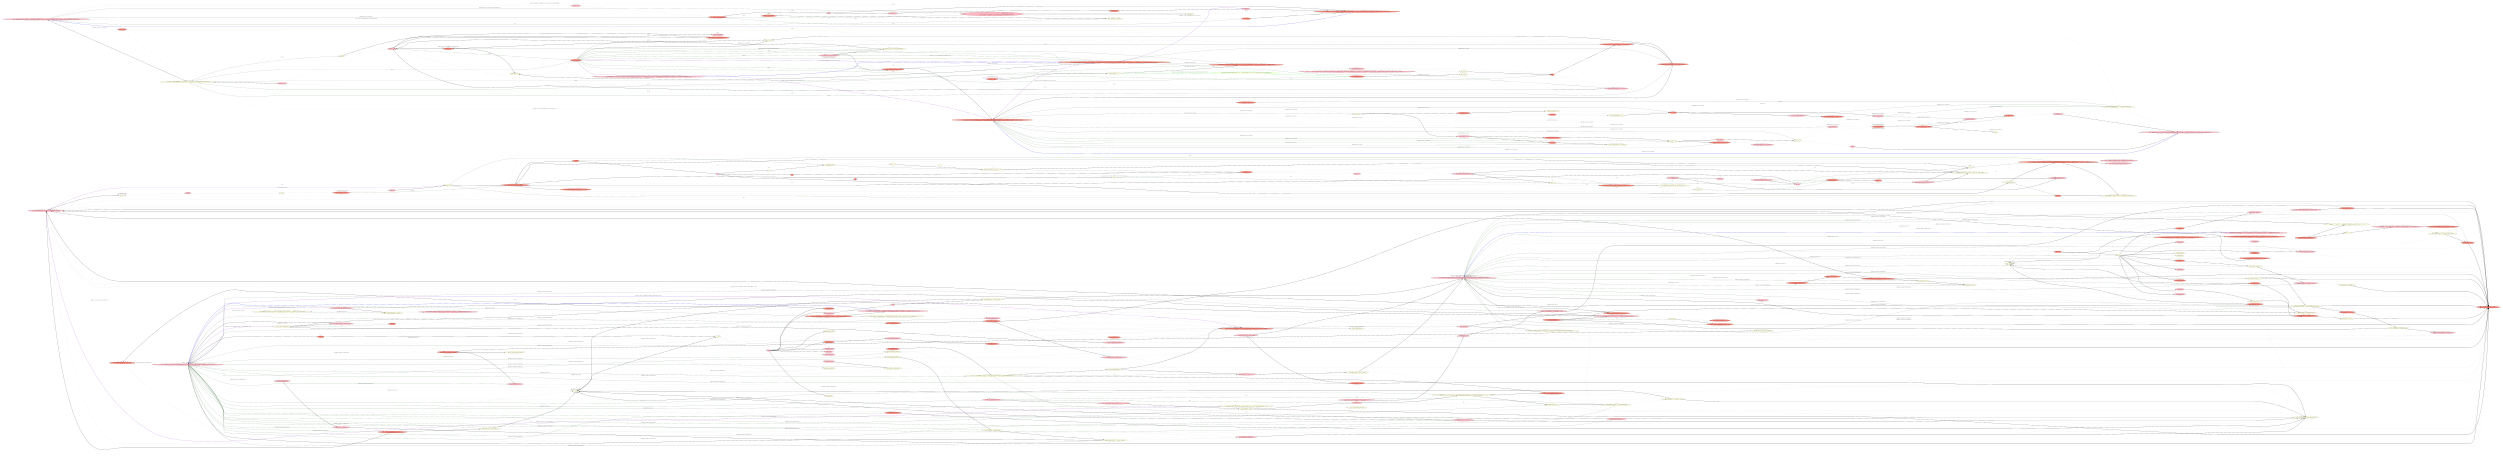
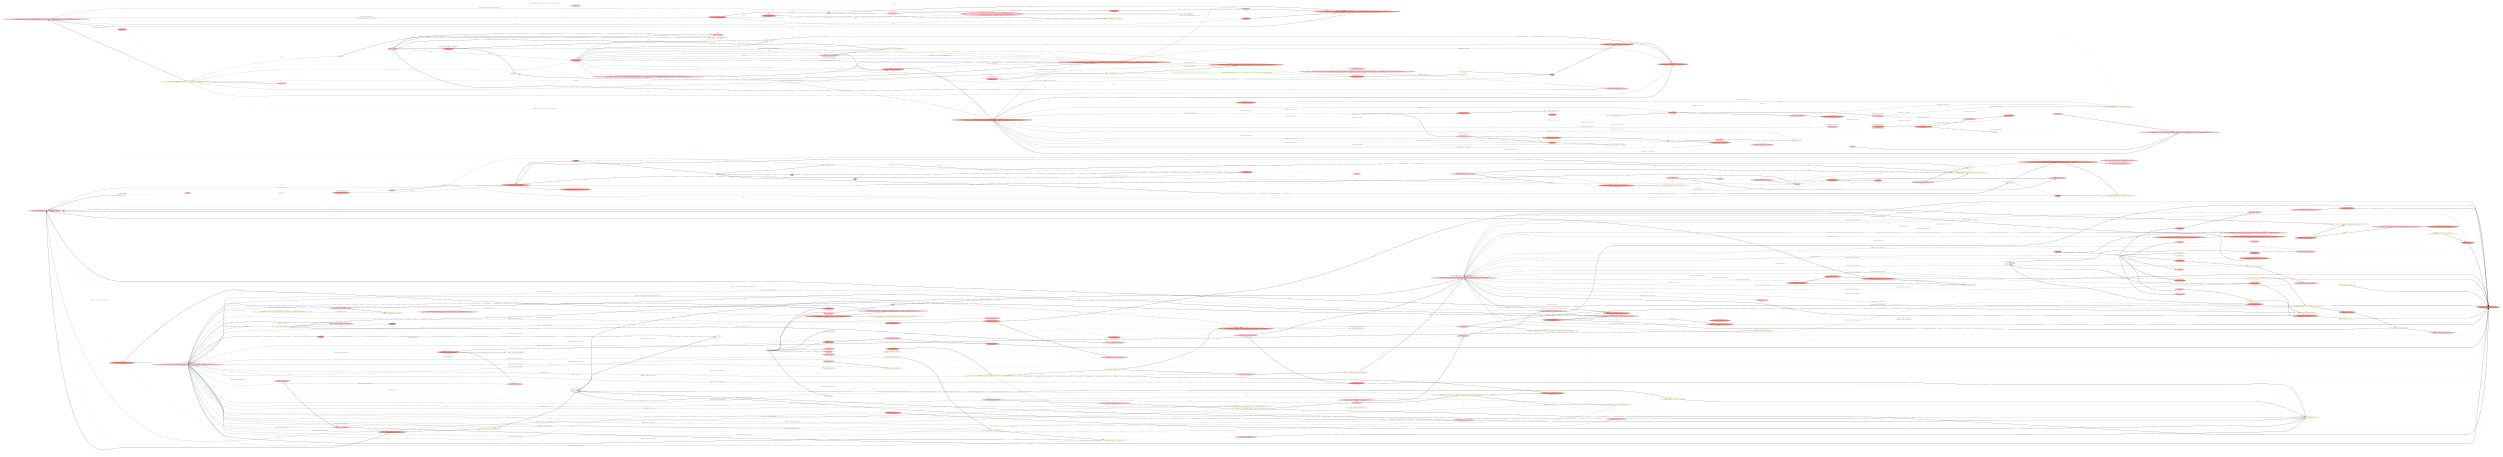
node "istack.Flags &= ~InlineStackFlags.Closer": fillcolor salmon -> lightyellow
